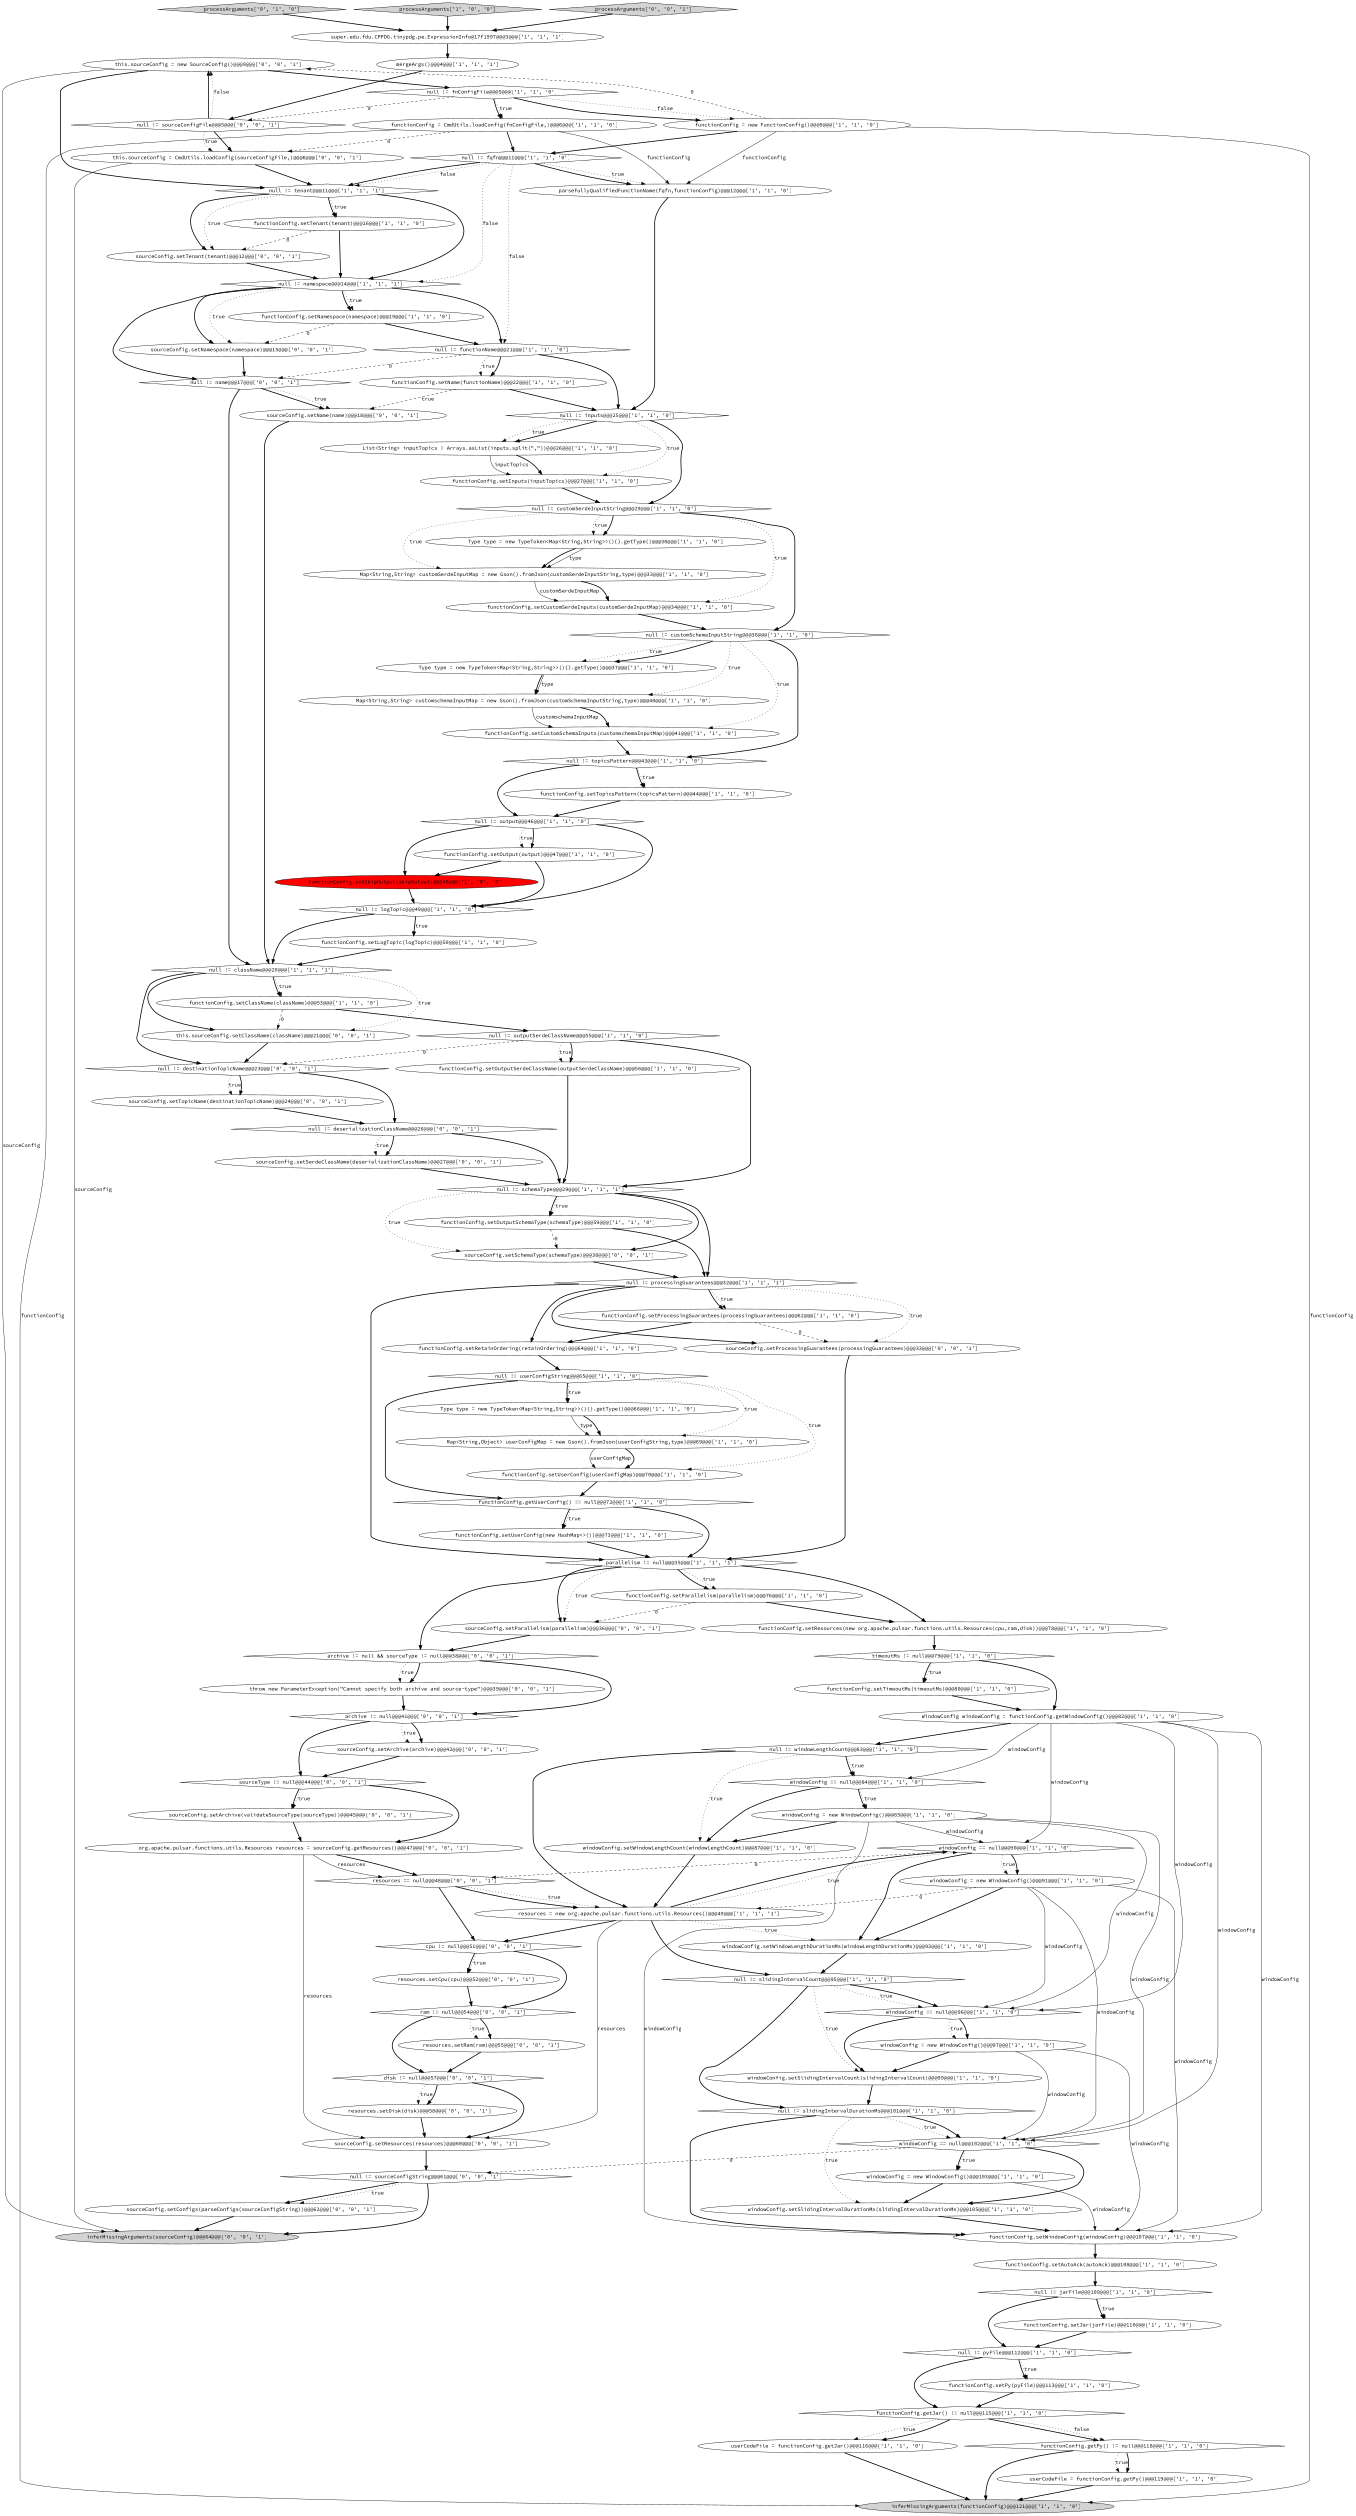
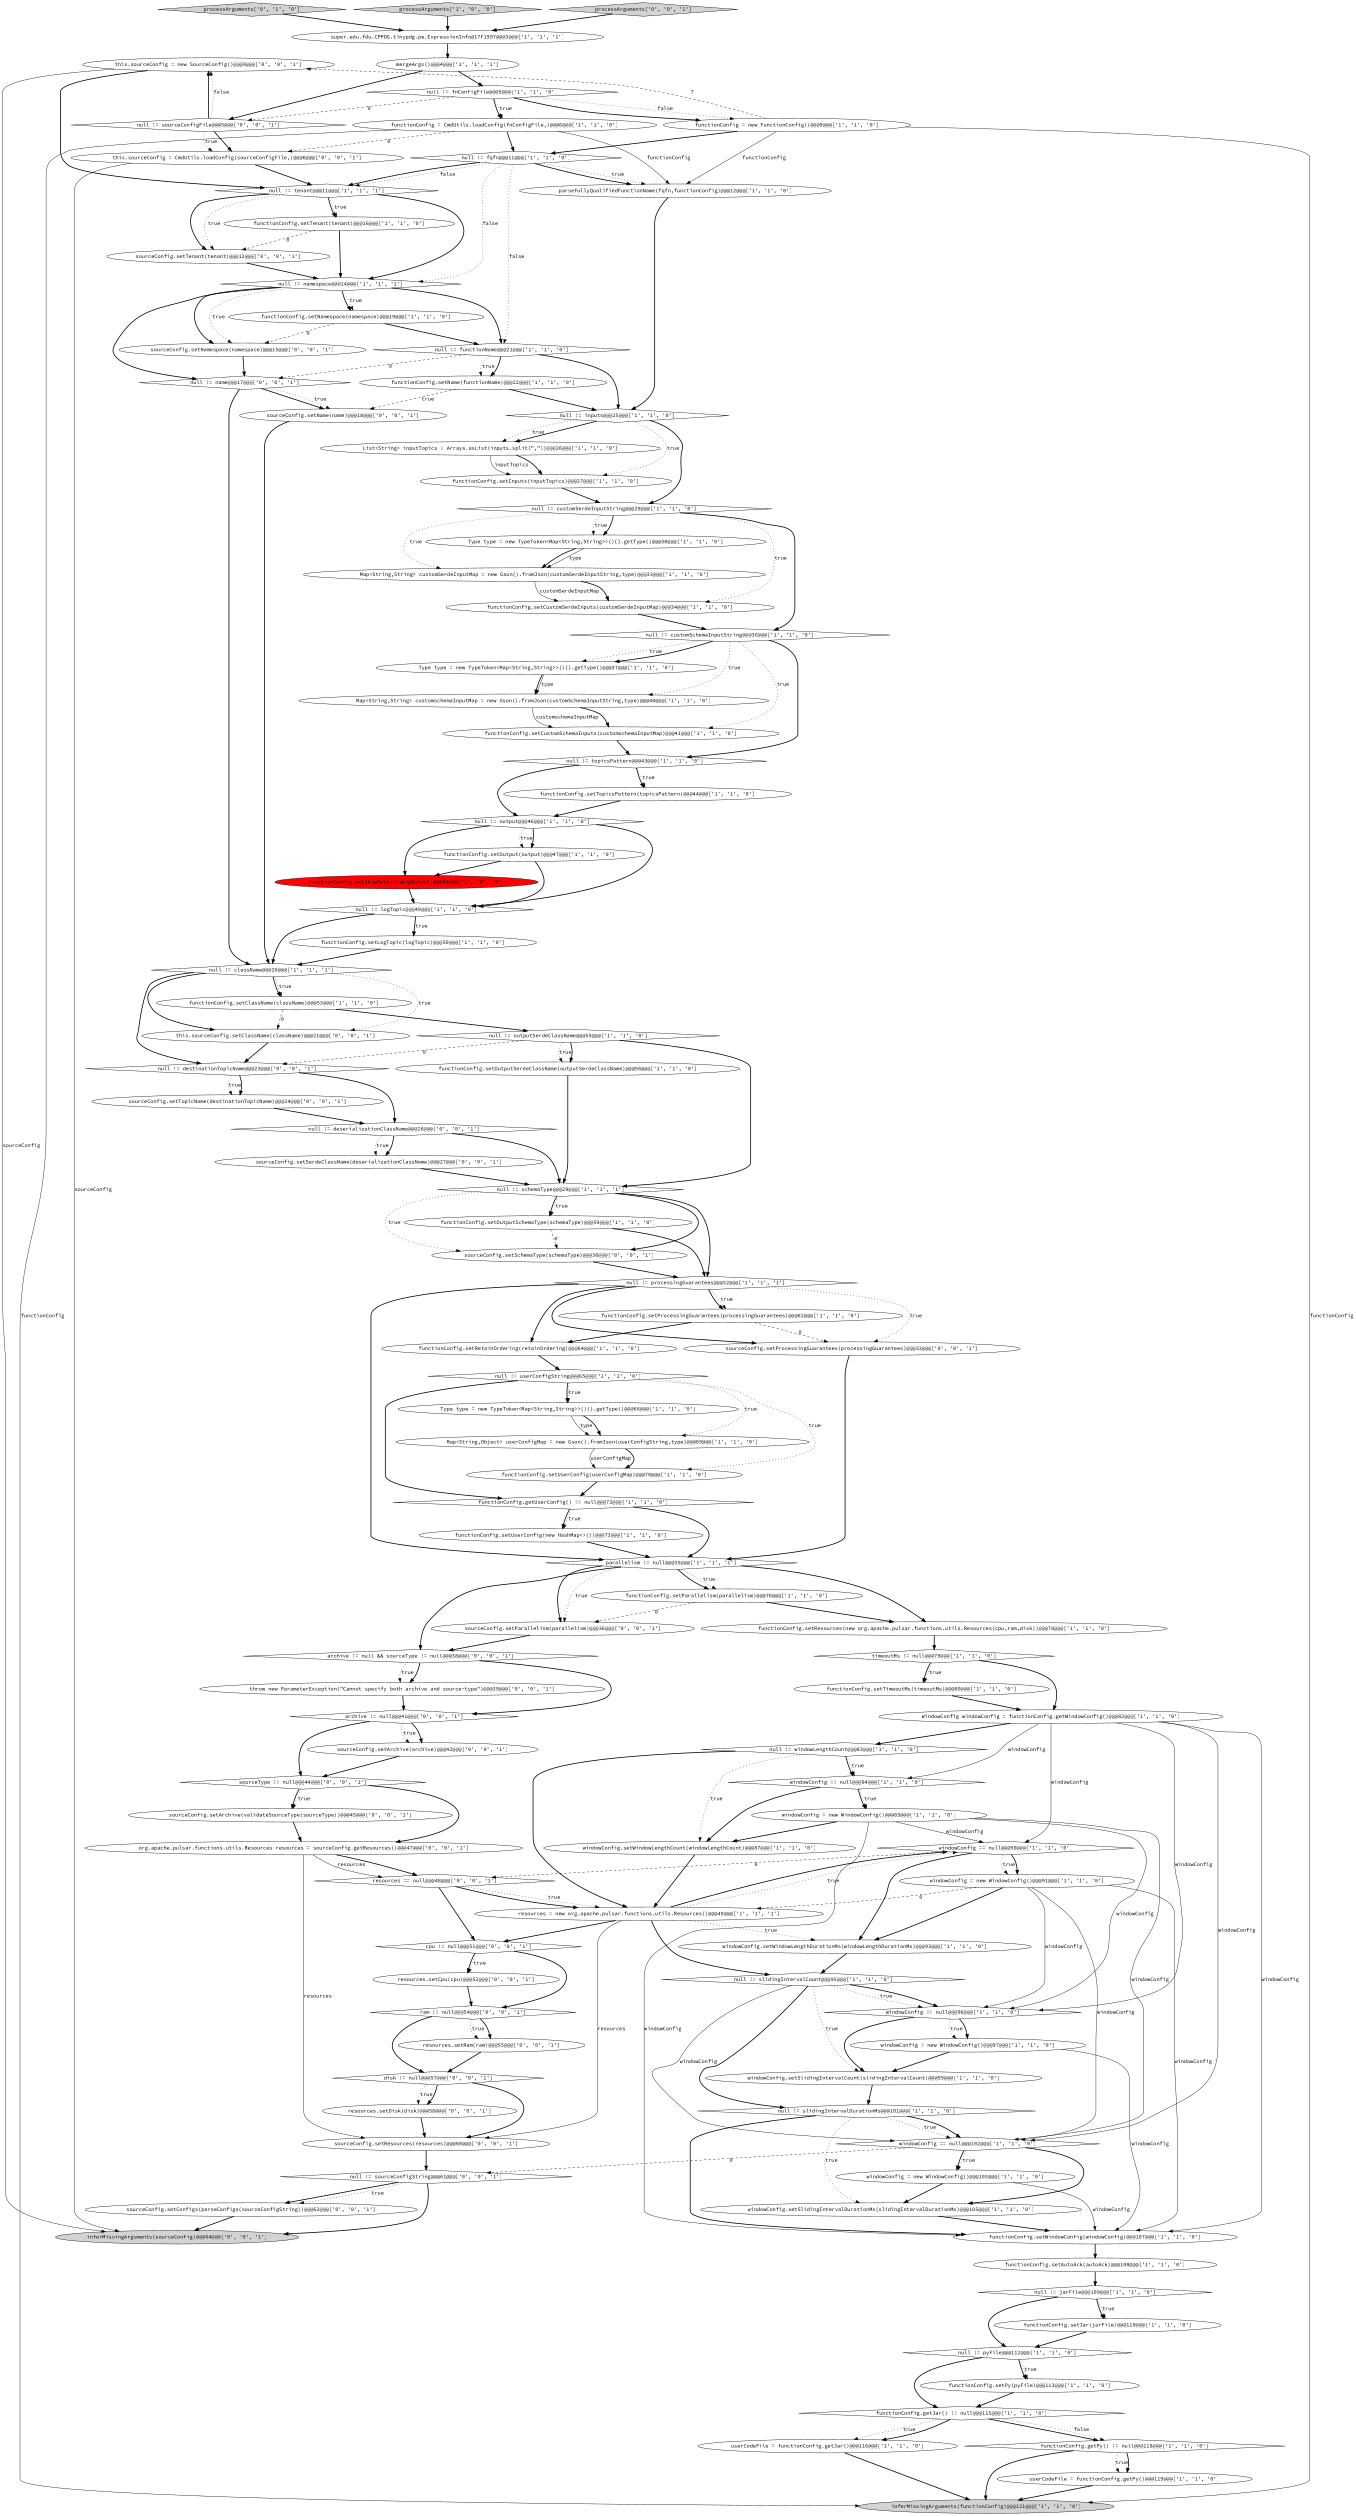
edge "this.sourceConfig = new SourceConfig()@@@9@@@['0', '0', '1']" -> "null != fnConfigFile@@@5@@@['1', '1', '0']": now "mergeArgs()@@@4@@@['1', '1', '1']" -> "null != fnConfigFile@@@5@@@['1', '1', '0']"
edge "functionConfig = new FunctionConfig()@@@9@@@['1', '1', '0']" -> "this.sourceConfig = new SourceConfig()@@@9@@@['0', '0', '1']": label "0" -> "7"
edge "windowConfig = new WindowConfig()@@@97@@@['1', '1', '0']" -> "windowConfig == null@@@102@@@['1', '1', '0']": now "null != slidingIntervalCount@@@95@@@['1', '1', '0']" -> "windowConfig == null@@@102@@@['1', '1', '0']"
